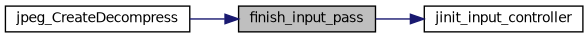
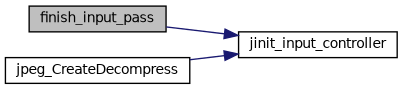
edge "jpeg_CreateDecompress" -> "finish_input_pass": now "jpeg_CreateDecompress" -> "jinit_input_controller"
